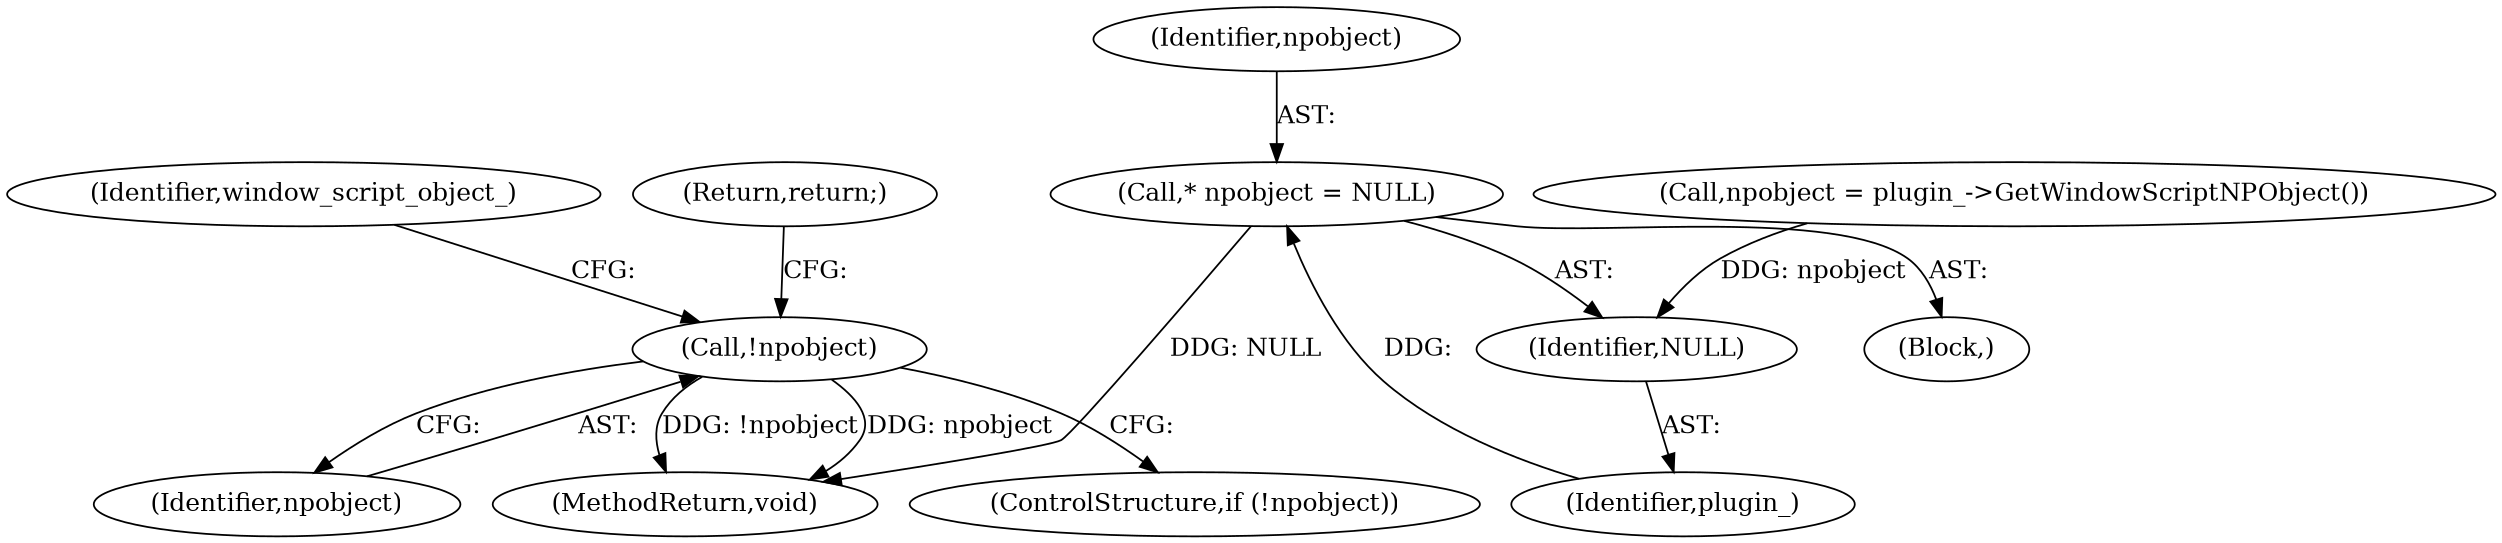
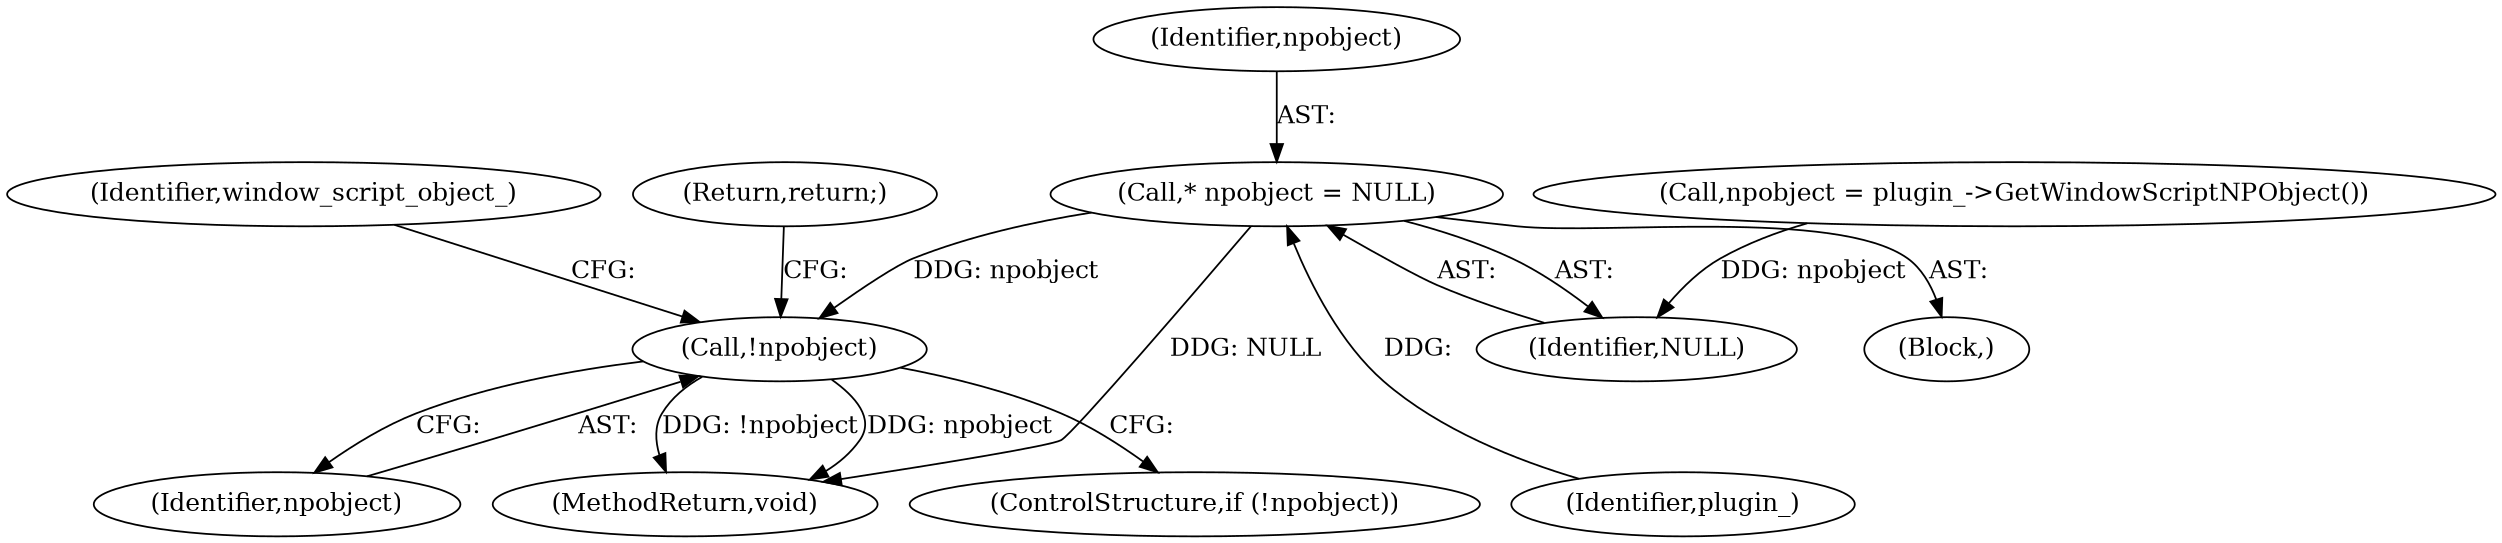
edge "(Call,* npobject = NULL)" -> "(Call,!npobject)": added, label "DDG: npobject"
edge "(Identifier,NULL)" -> "(Identifier,plugin_)": now "(Identifier,NULL)" -> "(Call,* npobject = NULL)"
